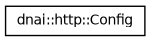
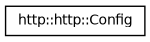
node "dnai::http::Config": label "dnai::http::Config" -> "http::http::Config"
